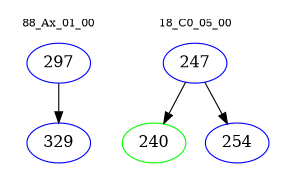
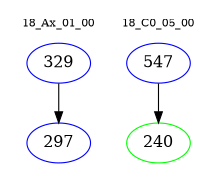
cluster "88_Ax_01_00": label "88_Ax_01_00" -> "18_Ax_01_00"
node "247": label "247" -> "547"
edge "297" -> "329": reversed
node "254": removed
